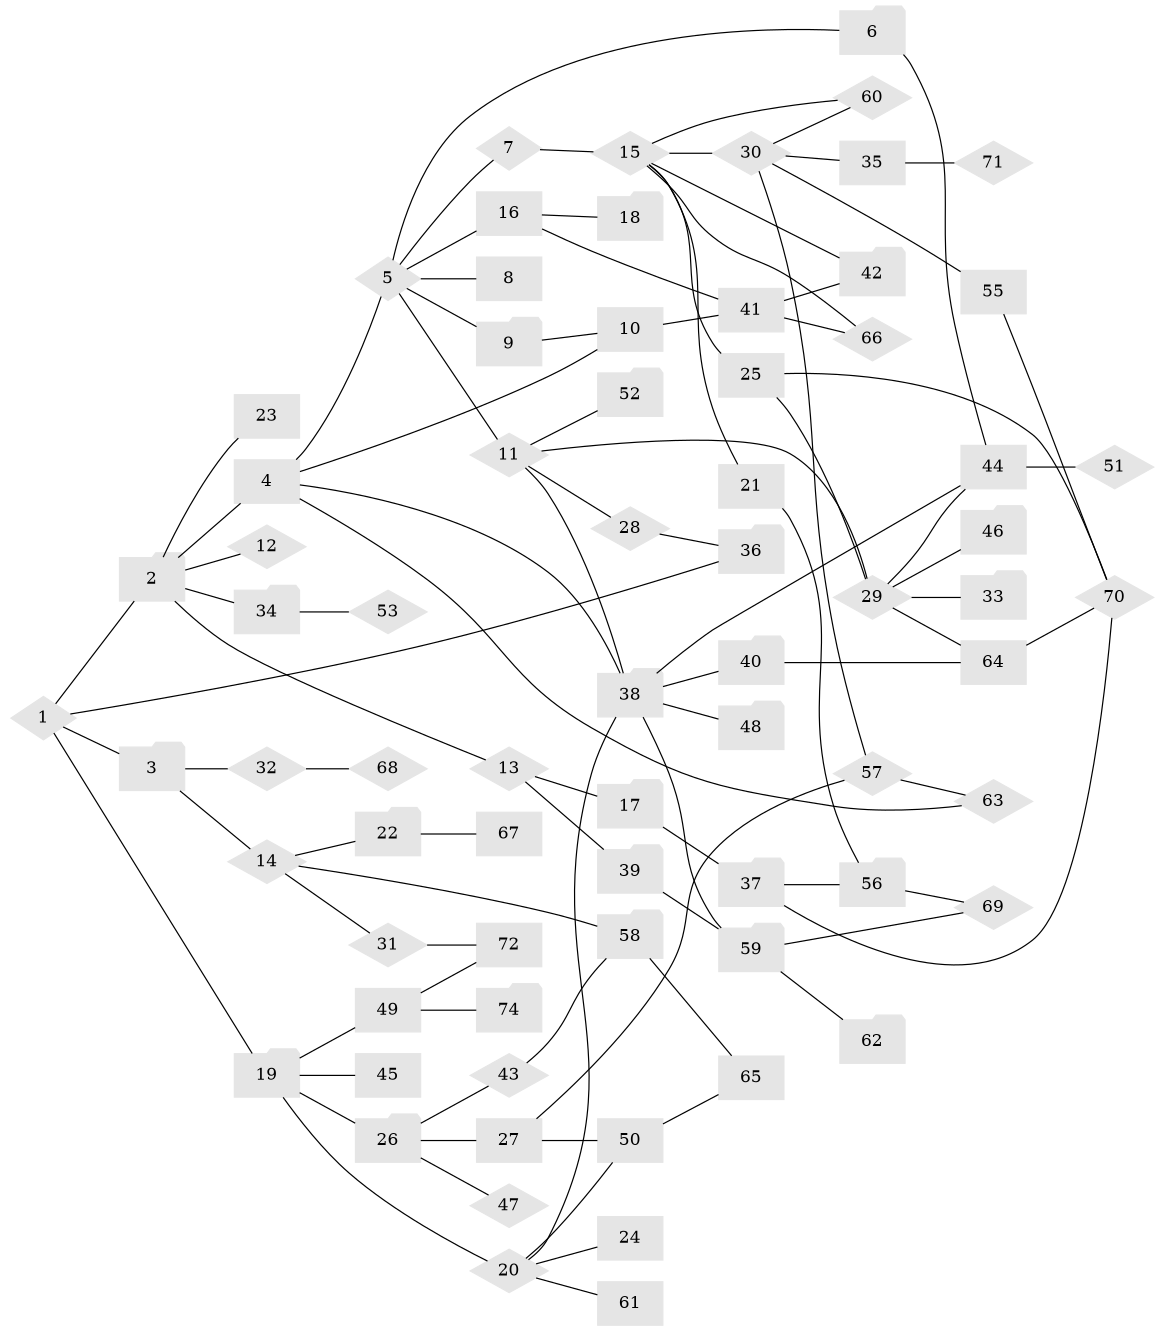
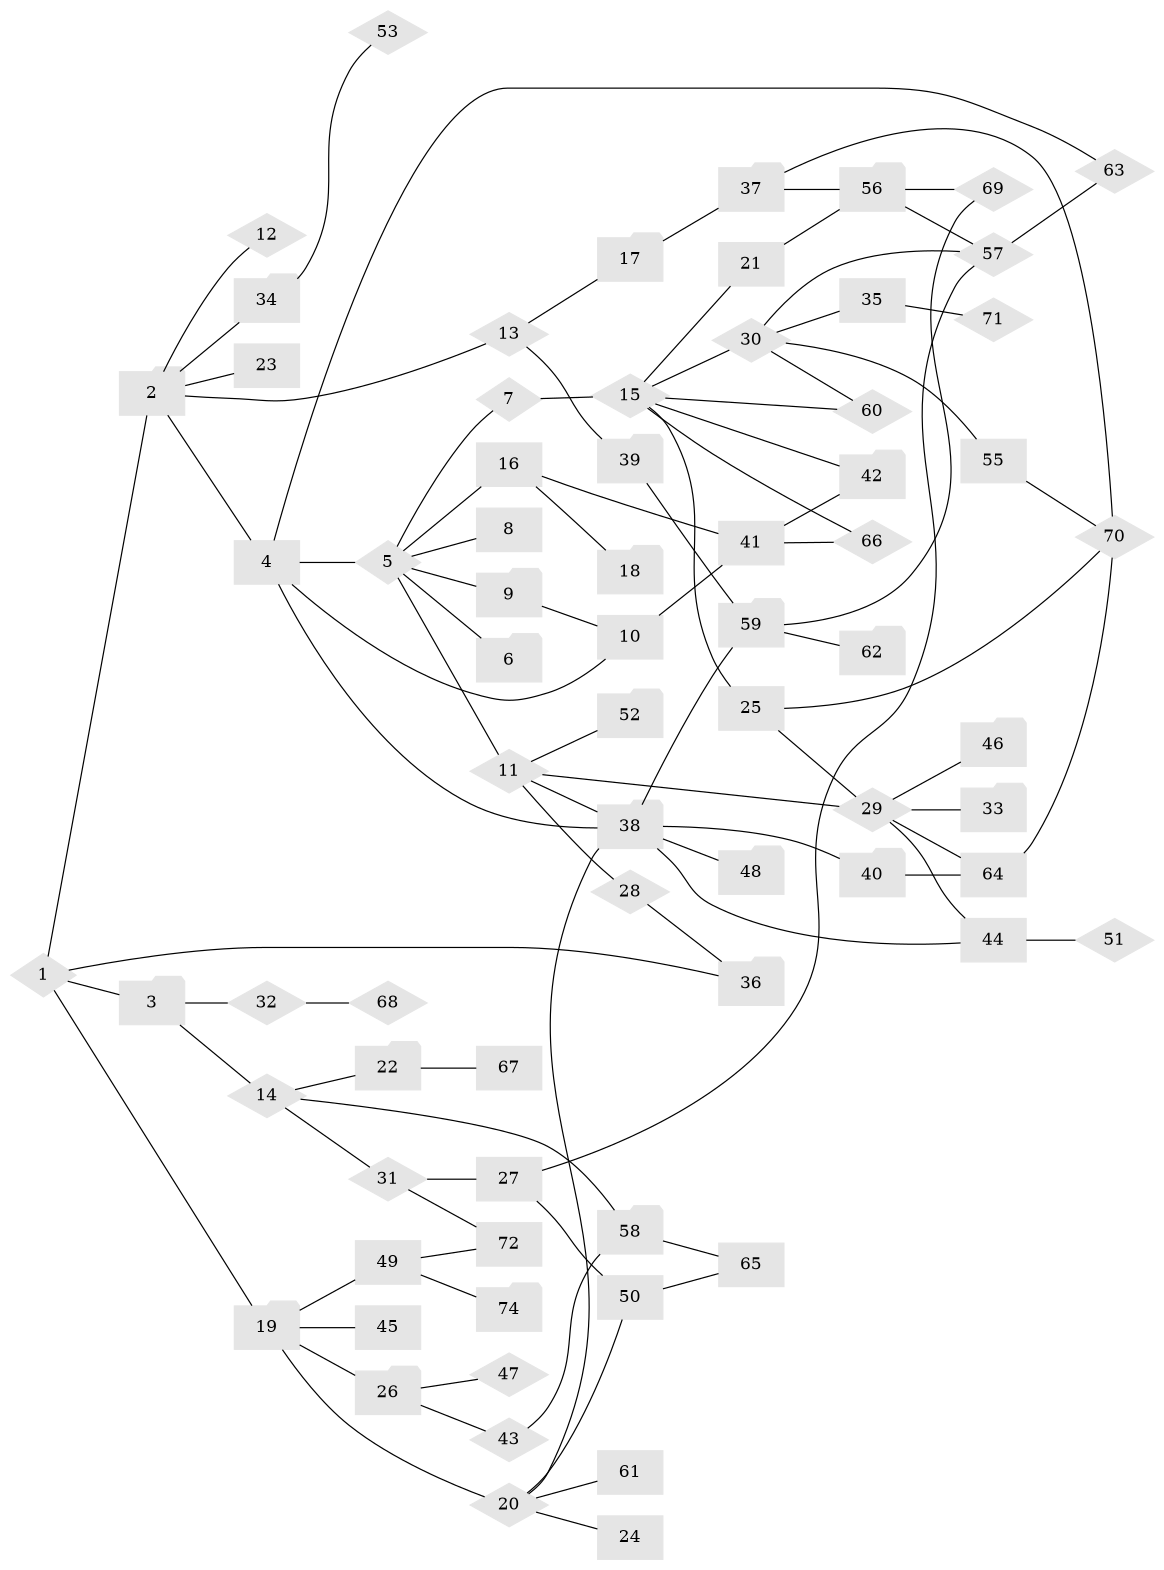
edge "56" -- "57": added
edge "6" -- "44": removed
edge "26" -- "27": now "31" -- "27"
